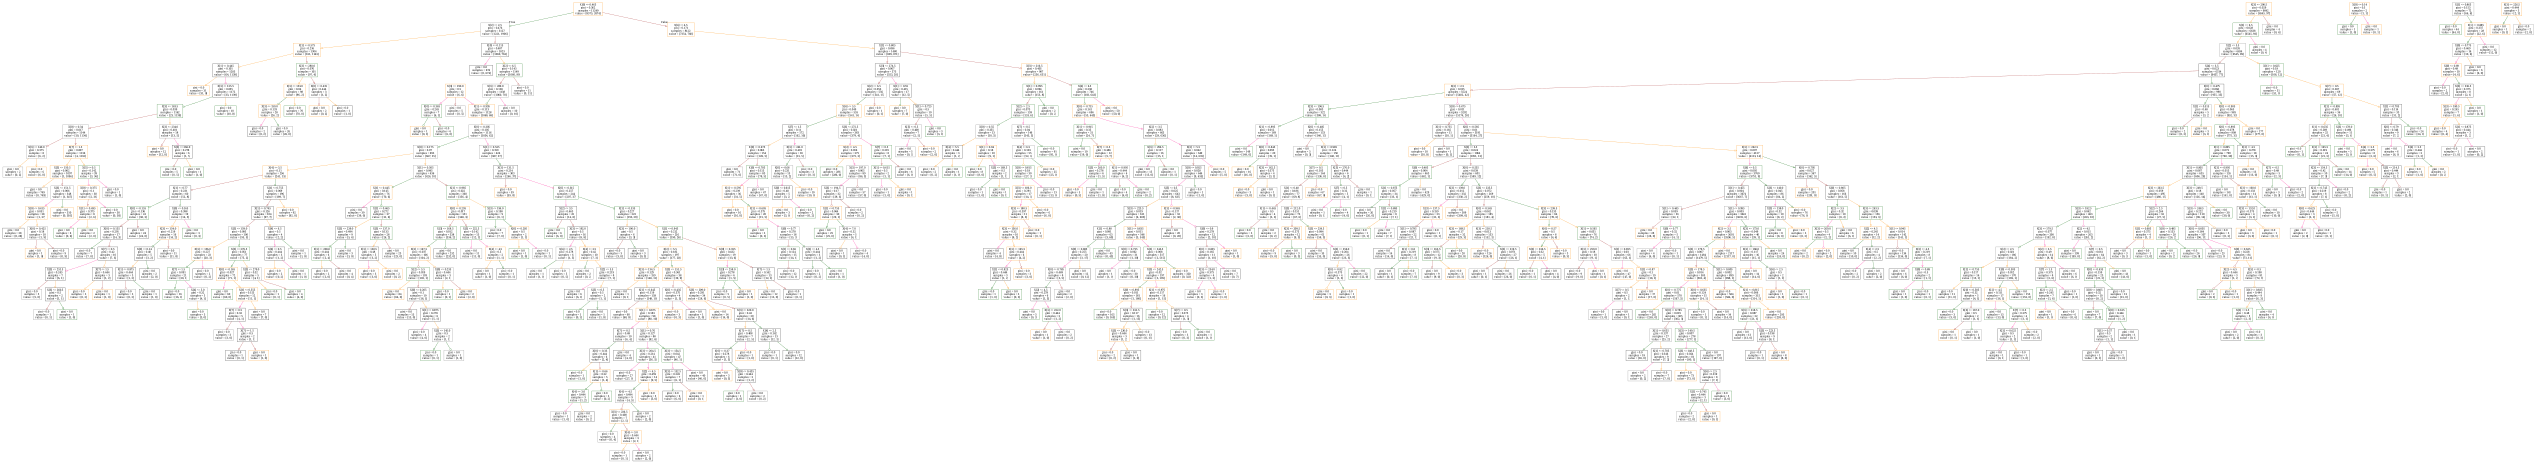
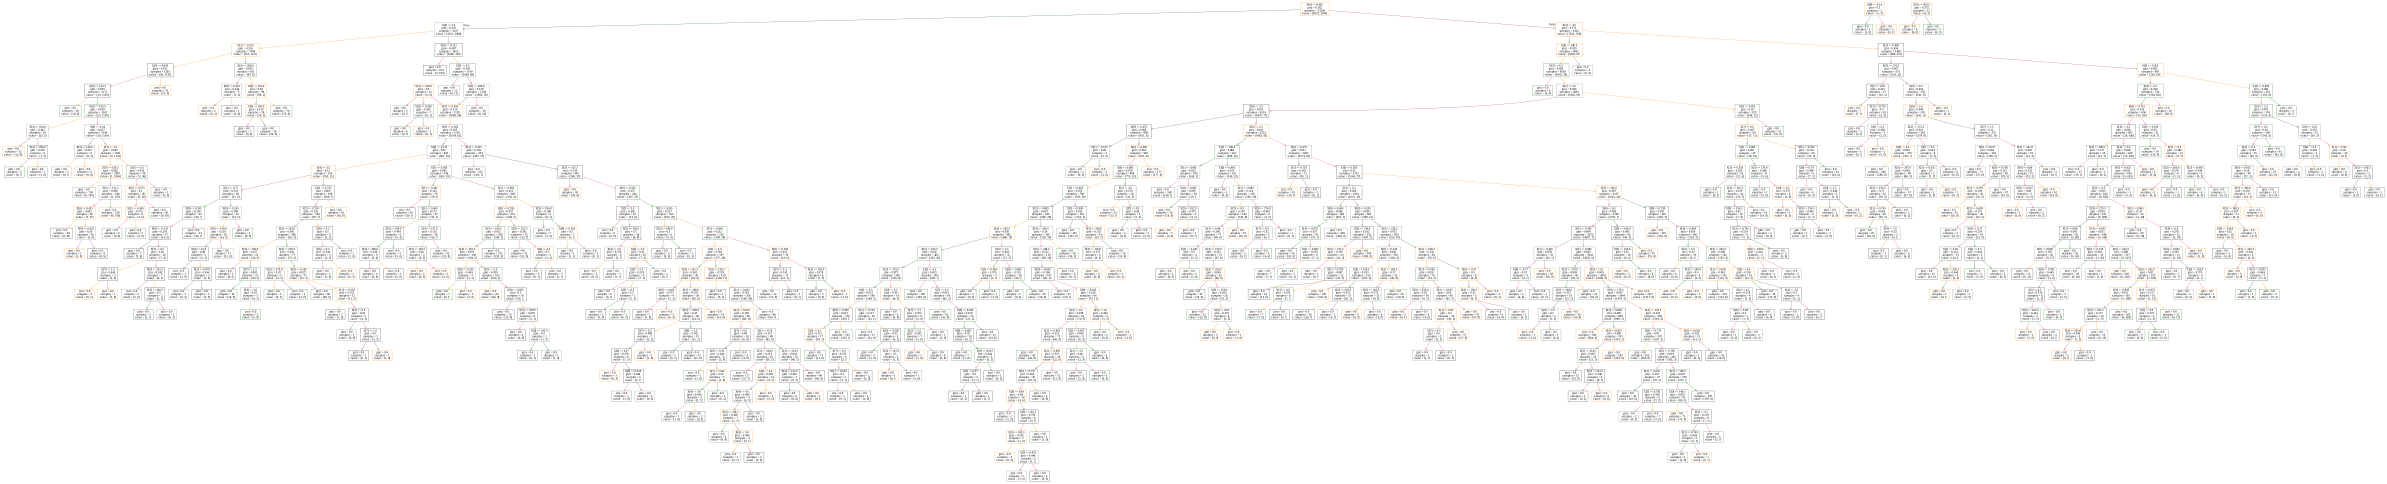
edge "X[4] <= 4.5 gini = 0.171 samples = 8122 value = [7354, 768]" -> "X[3] <= 290.5 gini = 0.029 samples = 6642 value = [6545, 97]": added
node "gini = 0.0 samples = 121 value = [121, 0]": added
edge "X[0] <= 0.925 gini = 0.028 samples = 644 value = [9, 635]" -> "X[5] <= 0.5 gini = 0.025 samples = 643 value = [8, 635]": color deeppink -> darkgreen
edge "X[3] <= 212.0 gini = 0.151 samples = 73 value = [67, 6]" -> "X[3] <= 209.5 gini = 0.375 samples = 12 value = [9, 3]": removed
edge "X[1] <= 0.63 gini = 0.124 samples = 15 value = [14, 1]" -> "X[3] <= 226.5 gini = 0.444 samples = 3 value = [2, 1]": added
edge "X[5] <= 0.5 gini = 0.198 samples = 81 value = [72, 9]" -> "X[1] <= 0.865 gini = 0.153 samples = 72 value = [66, 6]": added
